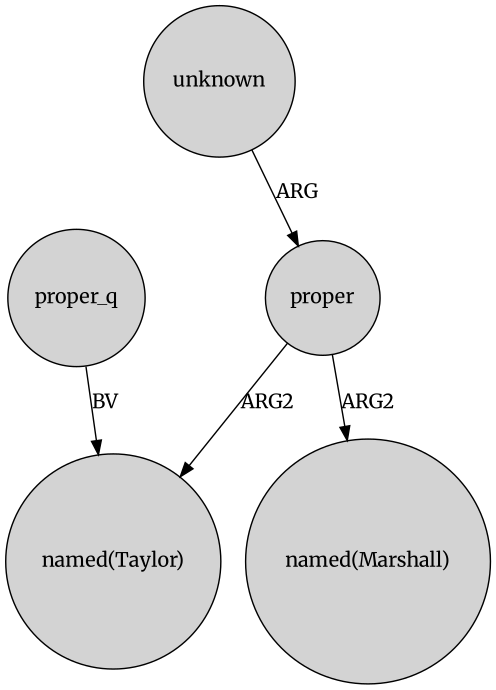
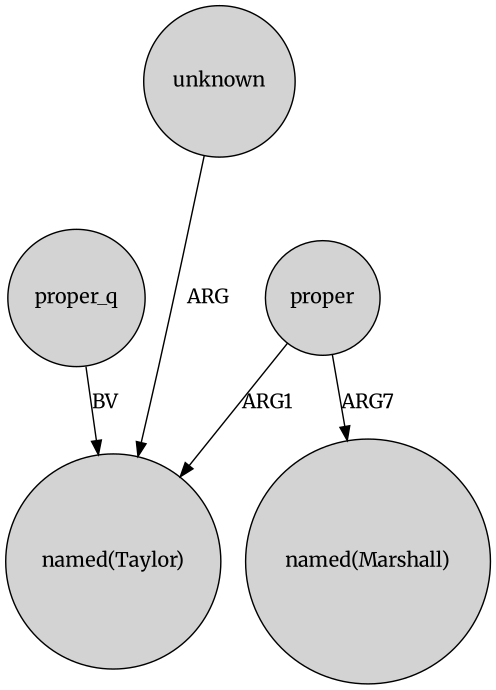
edge "unknown" -> "proper": now "unknown" -> "named(Taylor)"
edge "proper" -> "named(Taylor)": label "ARG2" -> "ARG1"
edge "proper" -> "named(Marshall)": label "ARG2" -> "ARG7"
